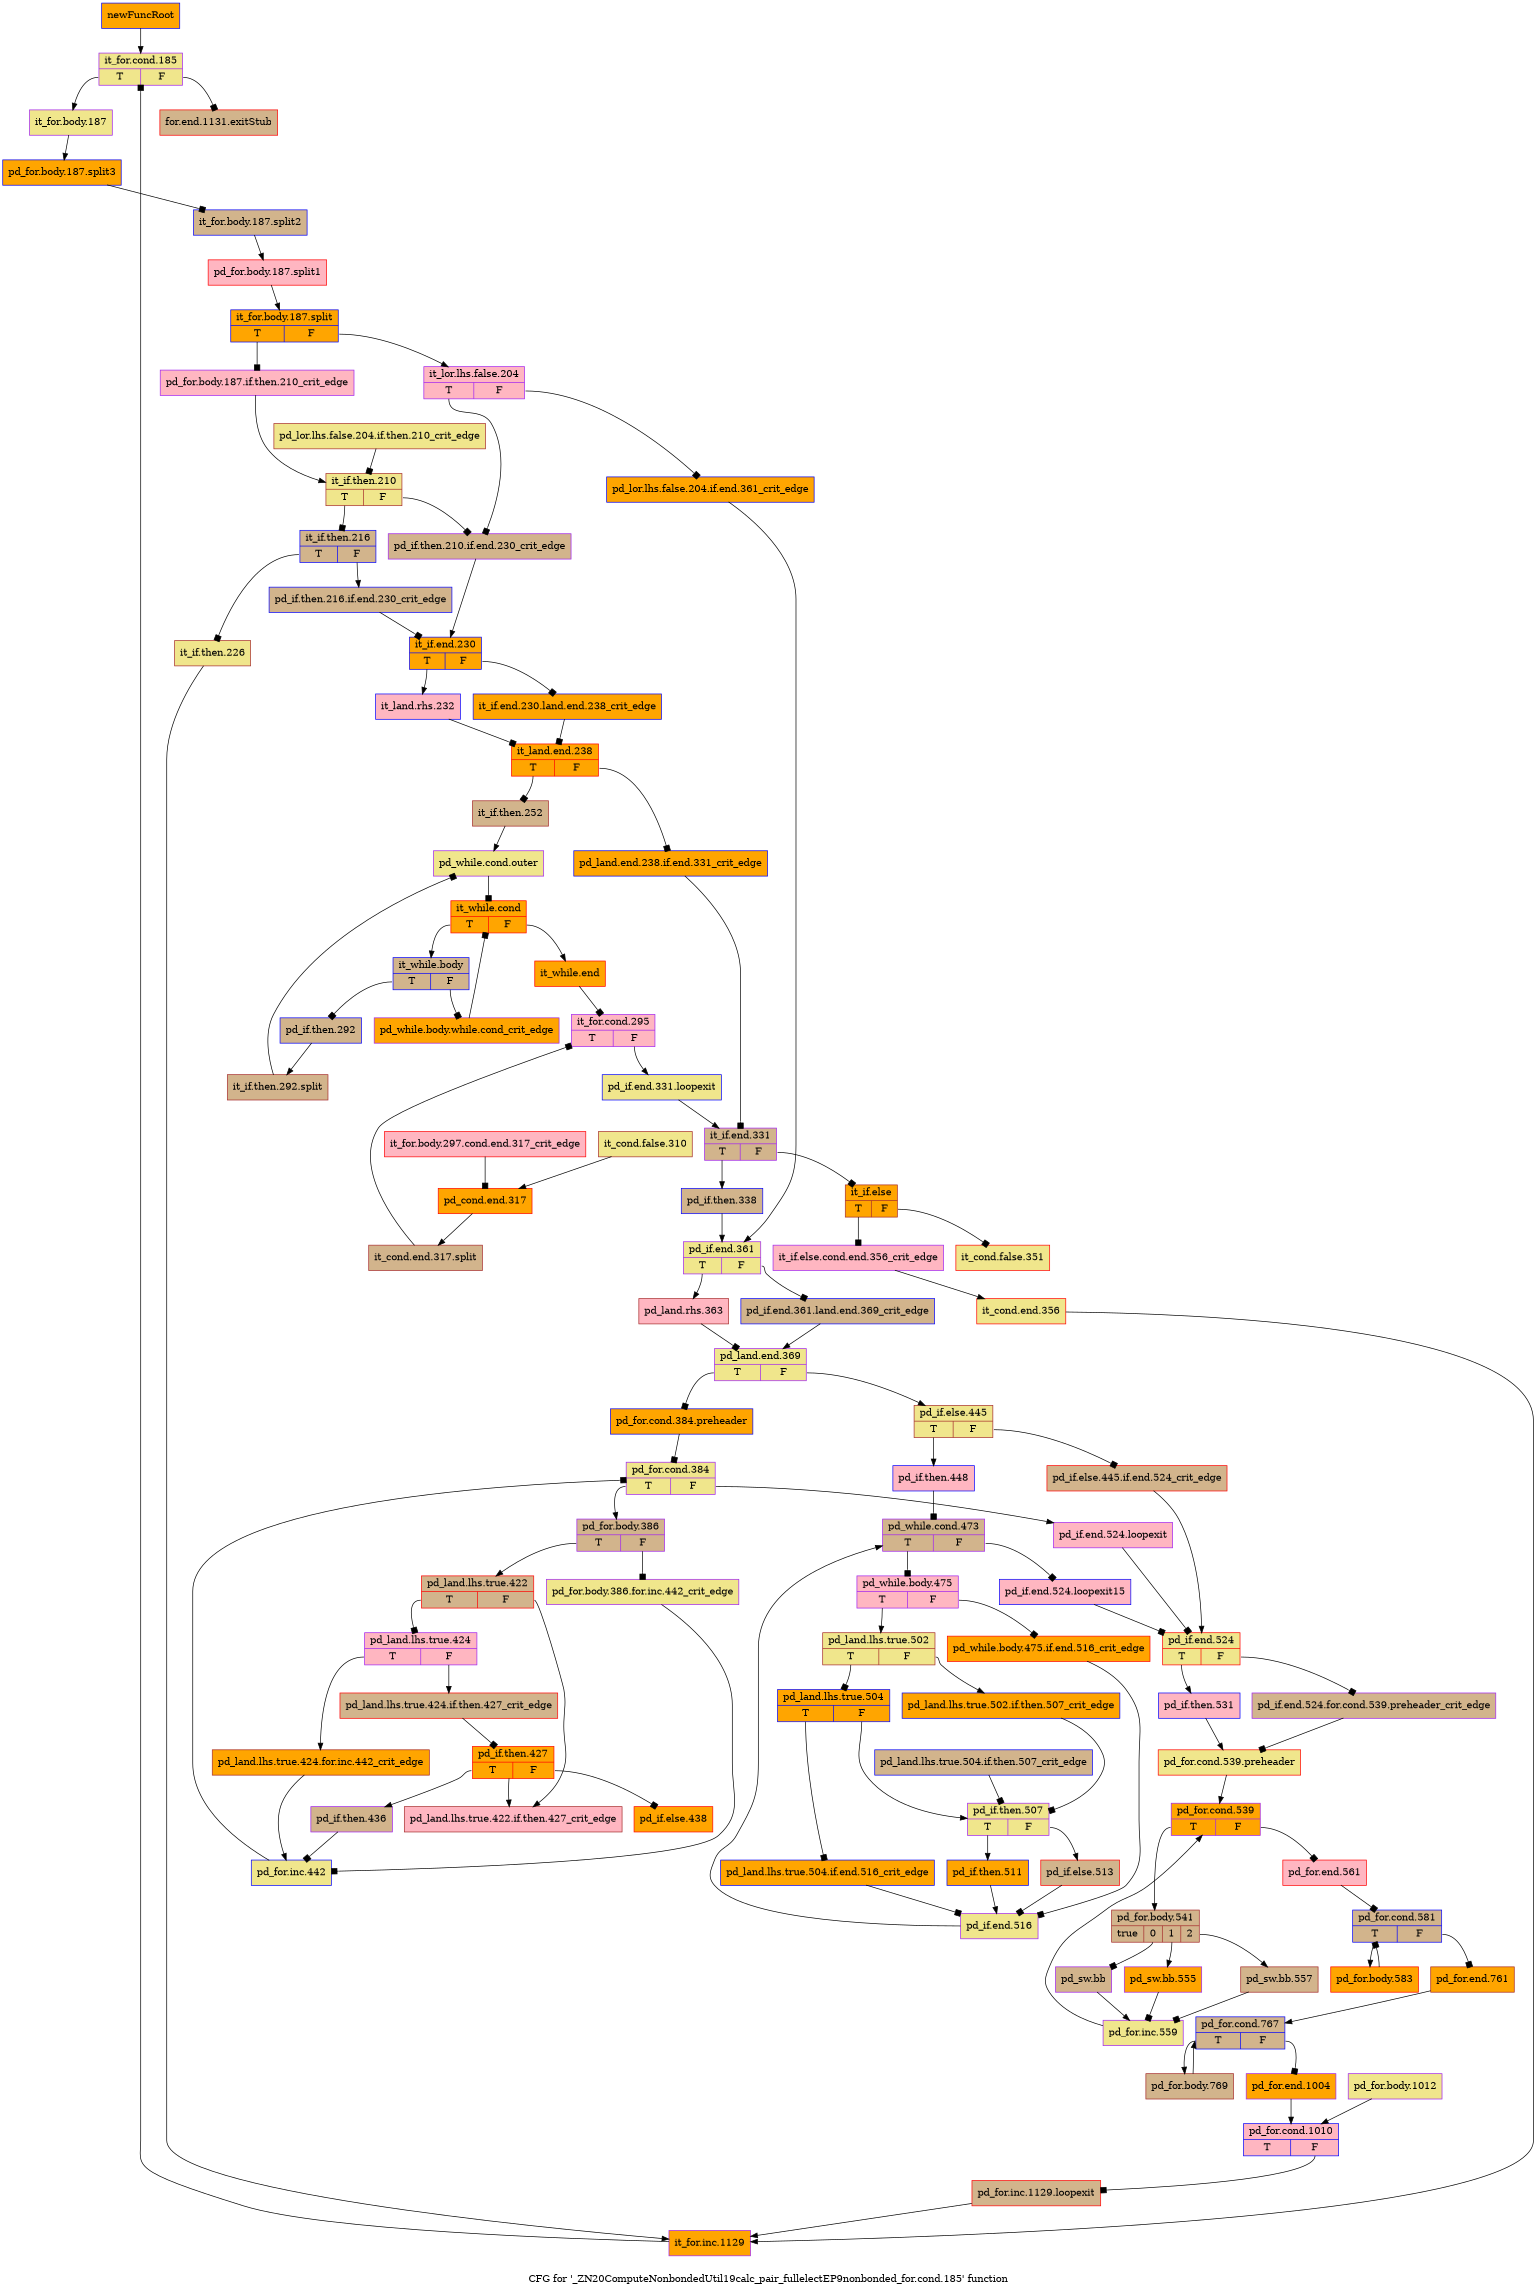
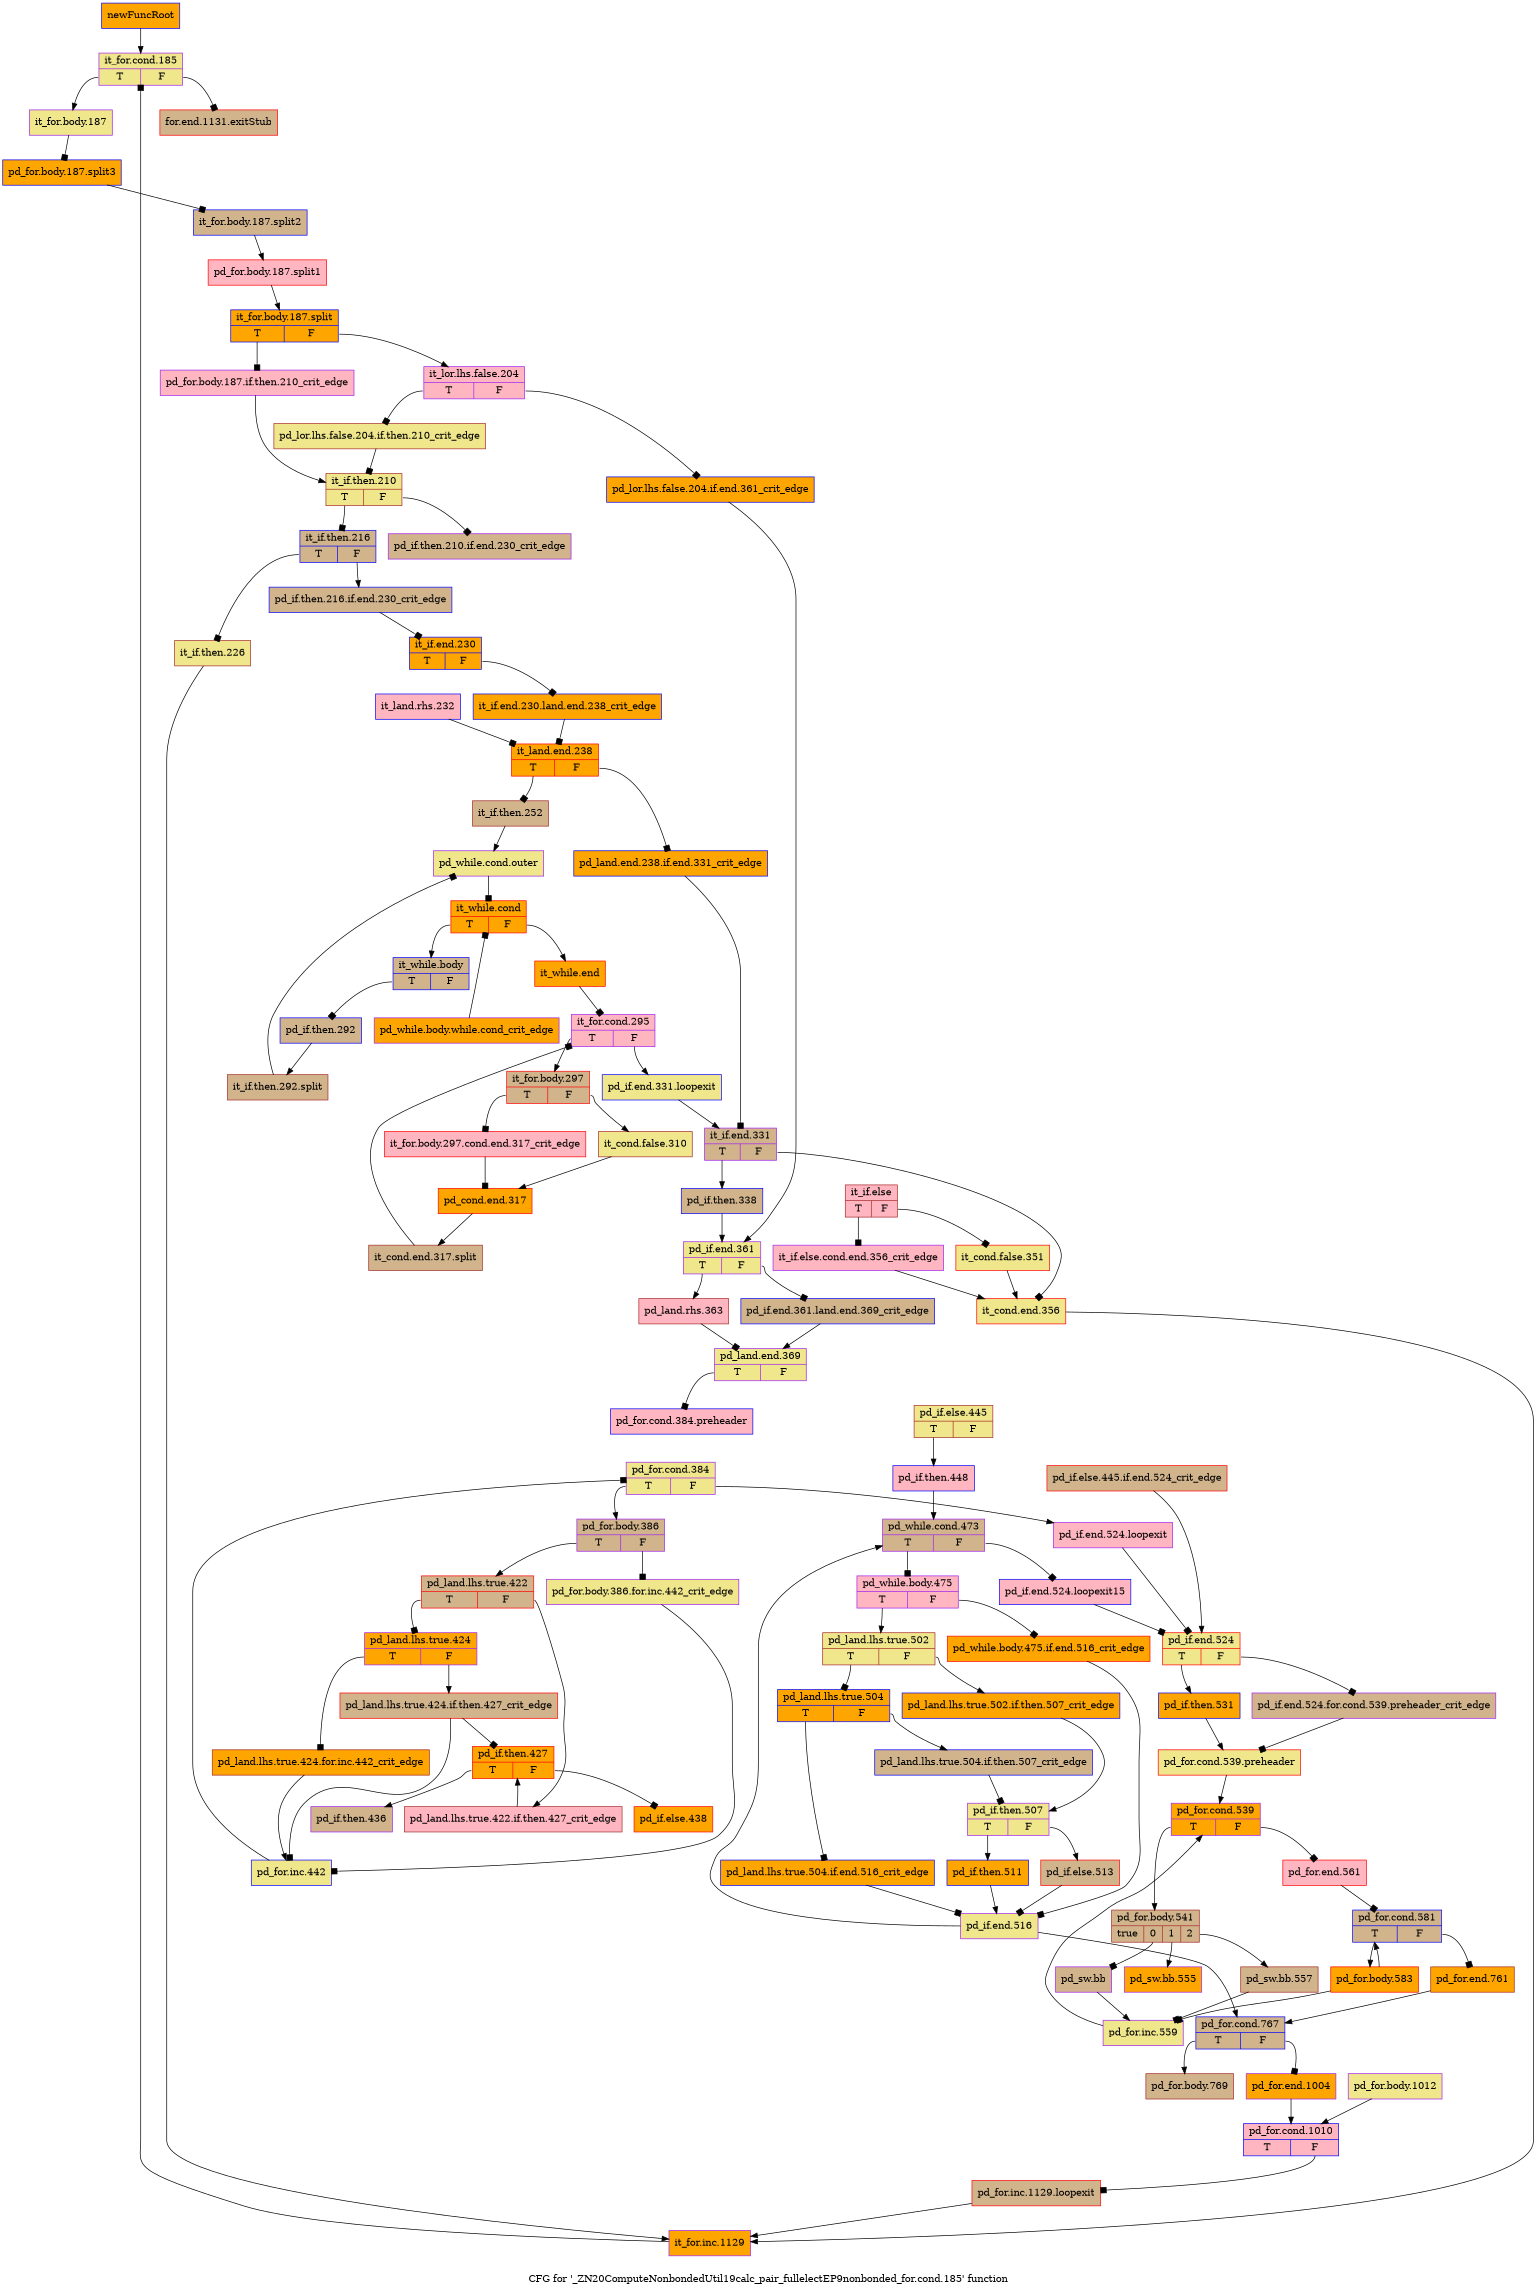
edge "it_for.body.187" -> "pd_for.body.187.split3": arrowhead normal -> box
edge "it_lor.lhs.false.204" -> "pd_if.then.210.if.end.230_crit_edge": now "it_lor.lhs.false.204" -> "pd_lor.lhs.false.204.if.then.210_crit_edge"
edge "pd_if.then.210.if.end.230_crit_edge" -> "it_if.end.230": removed
edge "it_if.end.230" -> "it_land.rhs.232": removed
edge "it_while.body" -> "pd_while.body.while.cond_crit_edge": removed
node "it_for.body.297": added
edge "it_if.end.331" -> "it_if.else": now "it_if.end.331" -> "it_cond.end.356"
node "it_if.else": fillcolor orange -> lightpink
edge "it_cond.false.351" -> "it_cond.end.356": added
edge "pd_land.end.369" -> "pd_if.else.445": removed
node "pd_for.cond.384.preheader": fillcolor orange -> lightpink
edge "pd_if.else.445" -> "pd_if.else.445.if.end.524_crit_edge": removed
edge "pd_for.cond.384.preheader" -> "pd_for.cond.384": removed
edge "pd_if.then.448" -> "pd_while.cond.473": arrowhead box -> normal
node "pd_land.lhs.true.424": fillcolor lightpink -> orange
edge "pd_land.lhs.true.424" -> "pd_land.lhs.true.424.for.inc.442_crit_edge": arrowhead normal -> box
node "pd_if.then.531": fillcolor lightpink -> orange
edge "pd_land.lhs.true.502.if.then.507_crit_edge" -> "pd_if.then.507": arrowhead box -> normal
edge "pd_if.then.427" -> "pd_land.lhs.true.422.if.then.427_crit_edge": reversed
edge "pd_land.lhs.true.504" -> "pd_if.then.507": now "pd_land.lhs.true.504" -> "pd_land.lhs.true.504.if.then.507_crit_edge"
edge "pd_if.then.436" -> "pd_for.inc.442": now "pd_land.lhs.true.424.if.then.427_crit_edge" -> "pd_for.inc.442"
edge "pd_for.body.583" -> "pd_for.cond.581": arrowhead box -> normal
edge "pd_sw.bb.555" -> "pd_for.inc.559": now "pd_for.body.583" -> "pd_for.inc.559"
edge "pd_for.body.769" -> "pd_for.cond.767": now "pd_if.end.516" -> "pd_for.cond.767"
